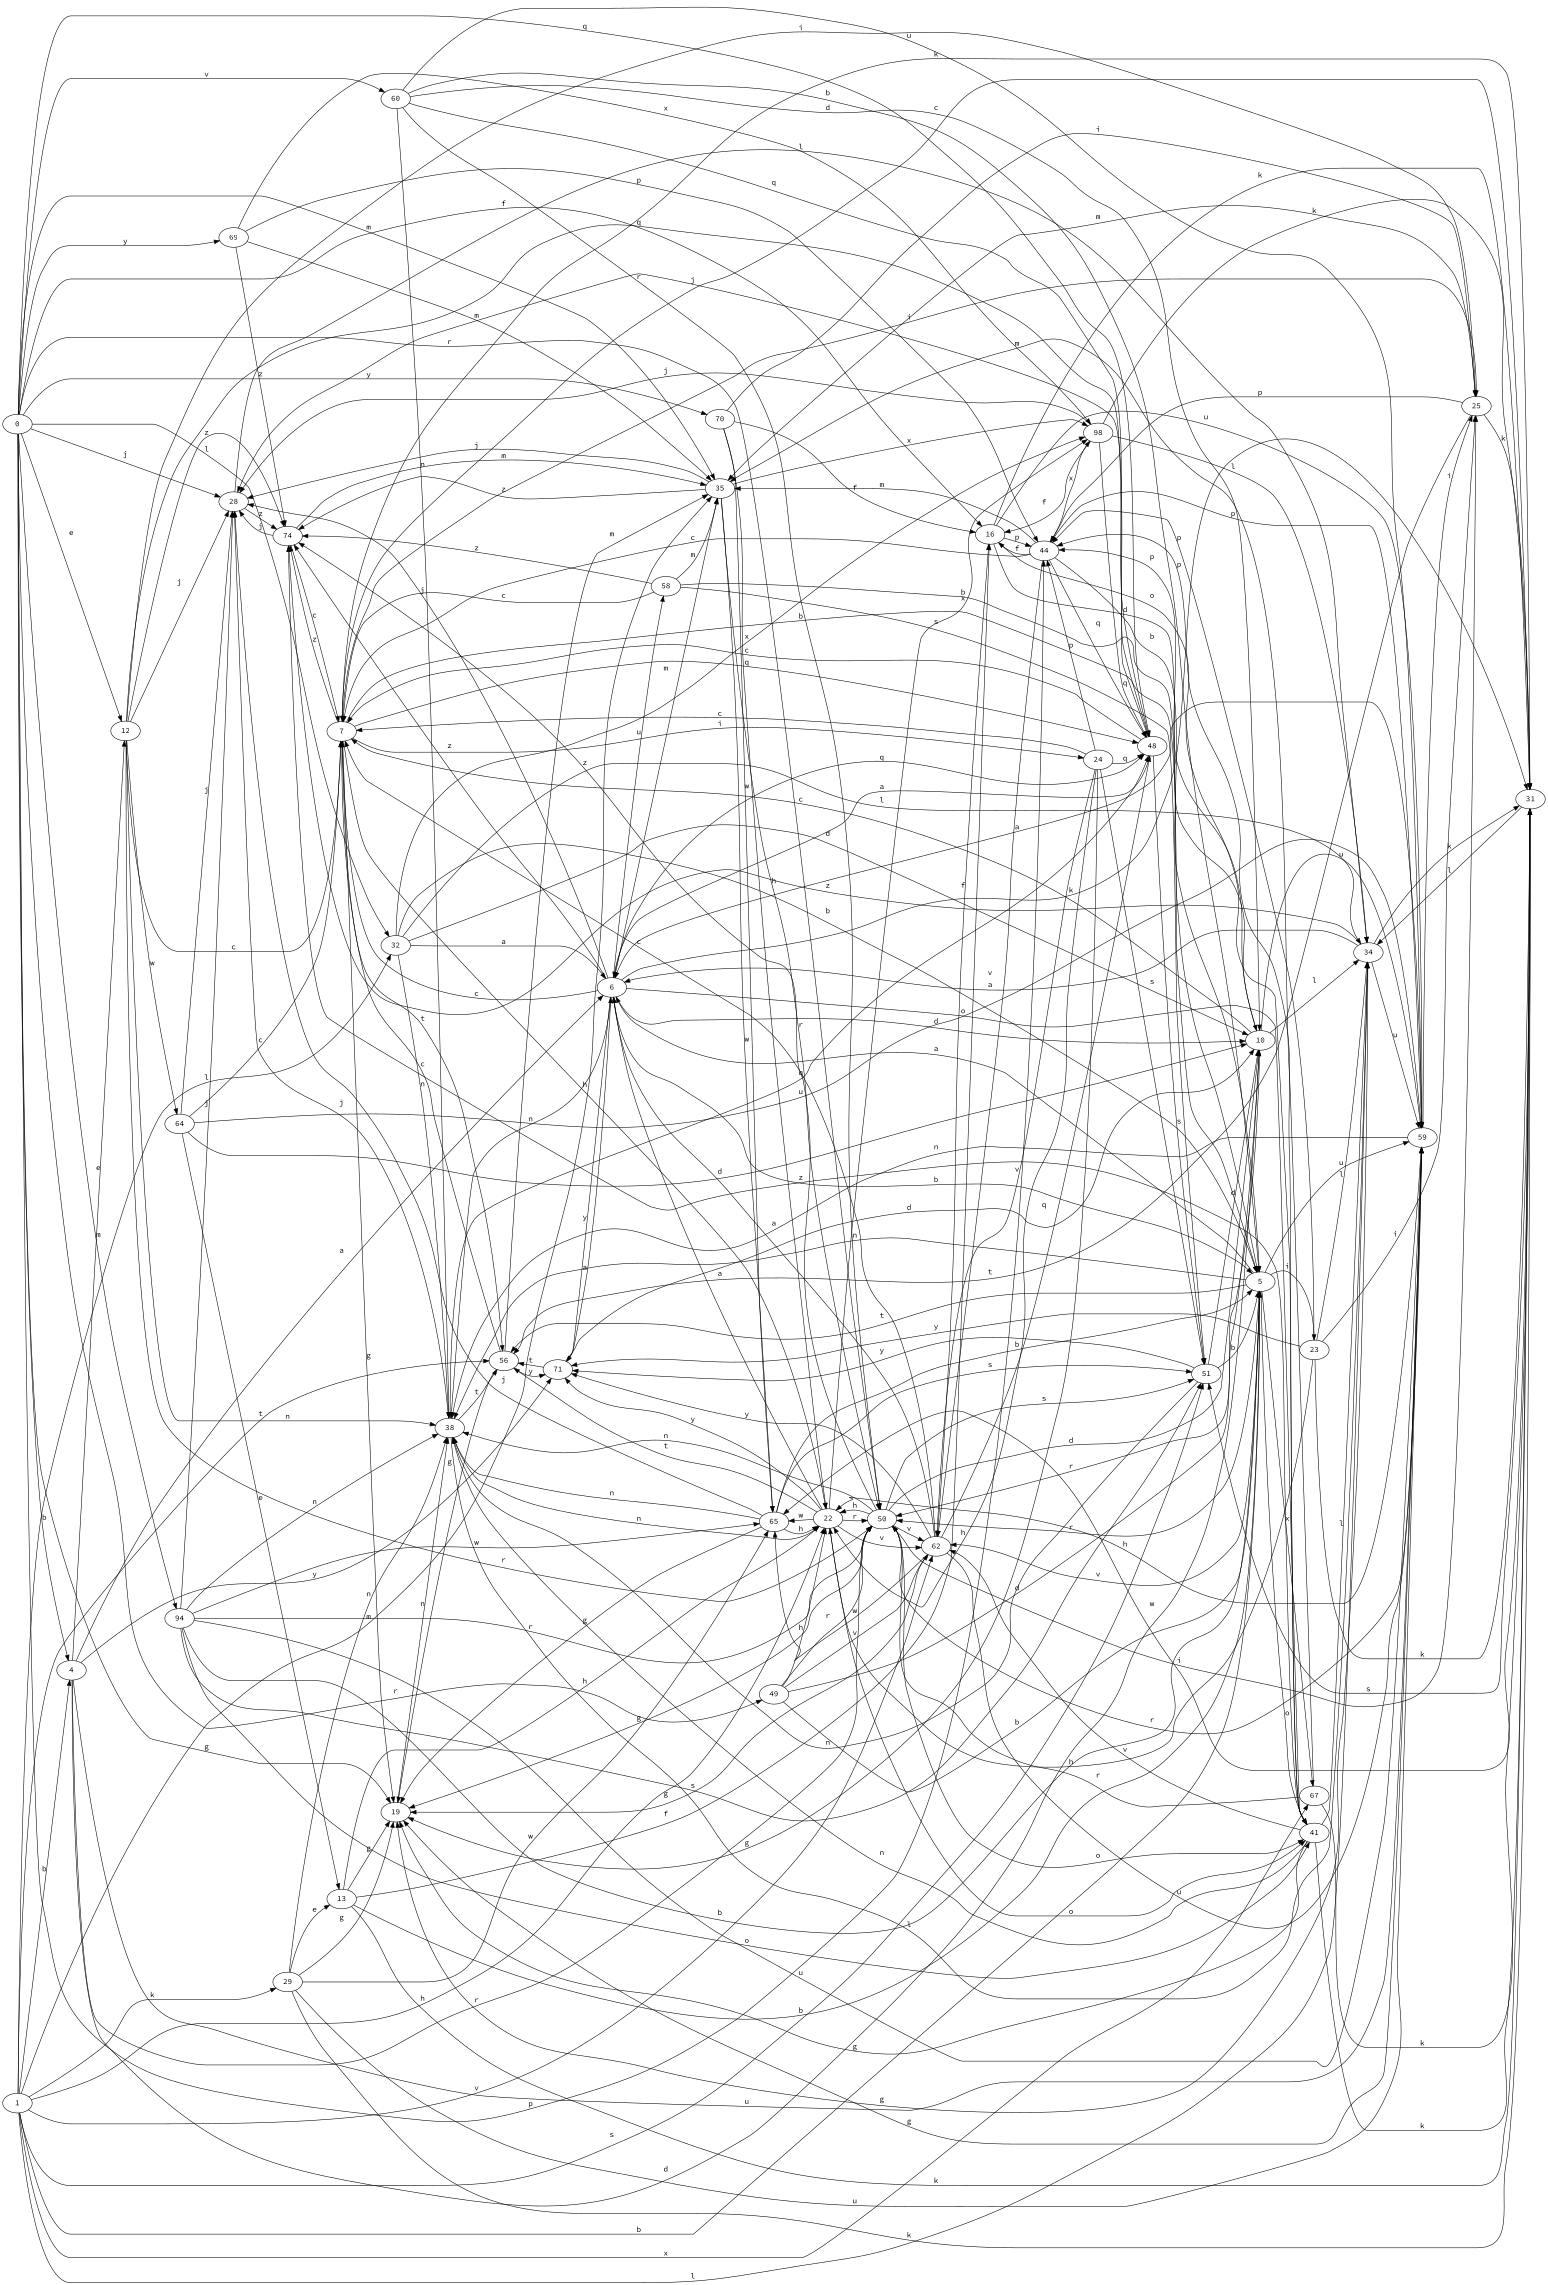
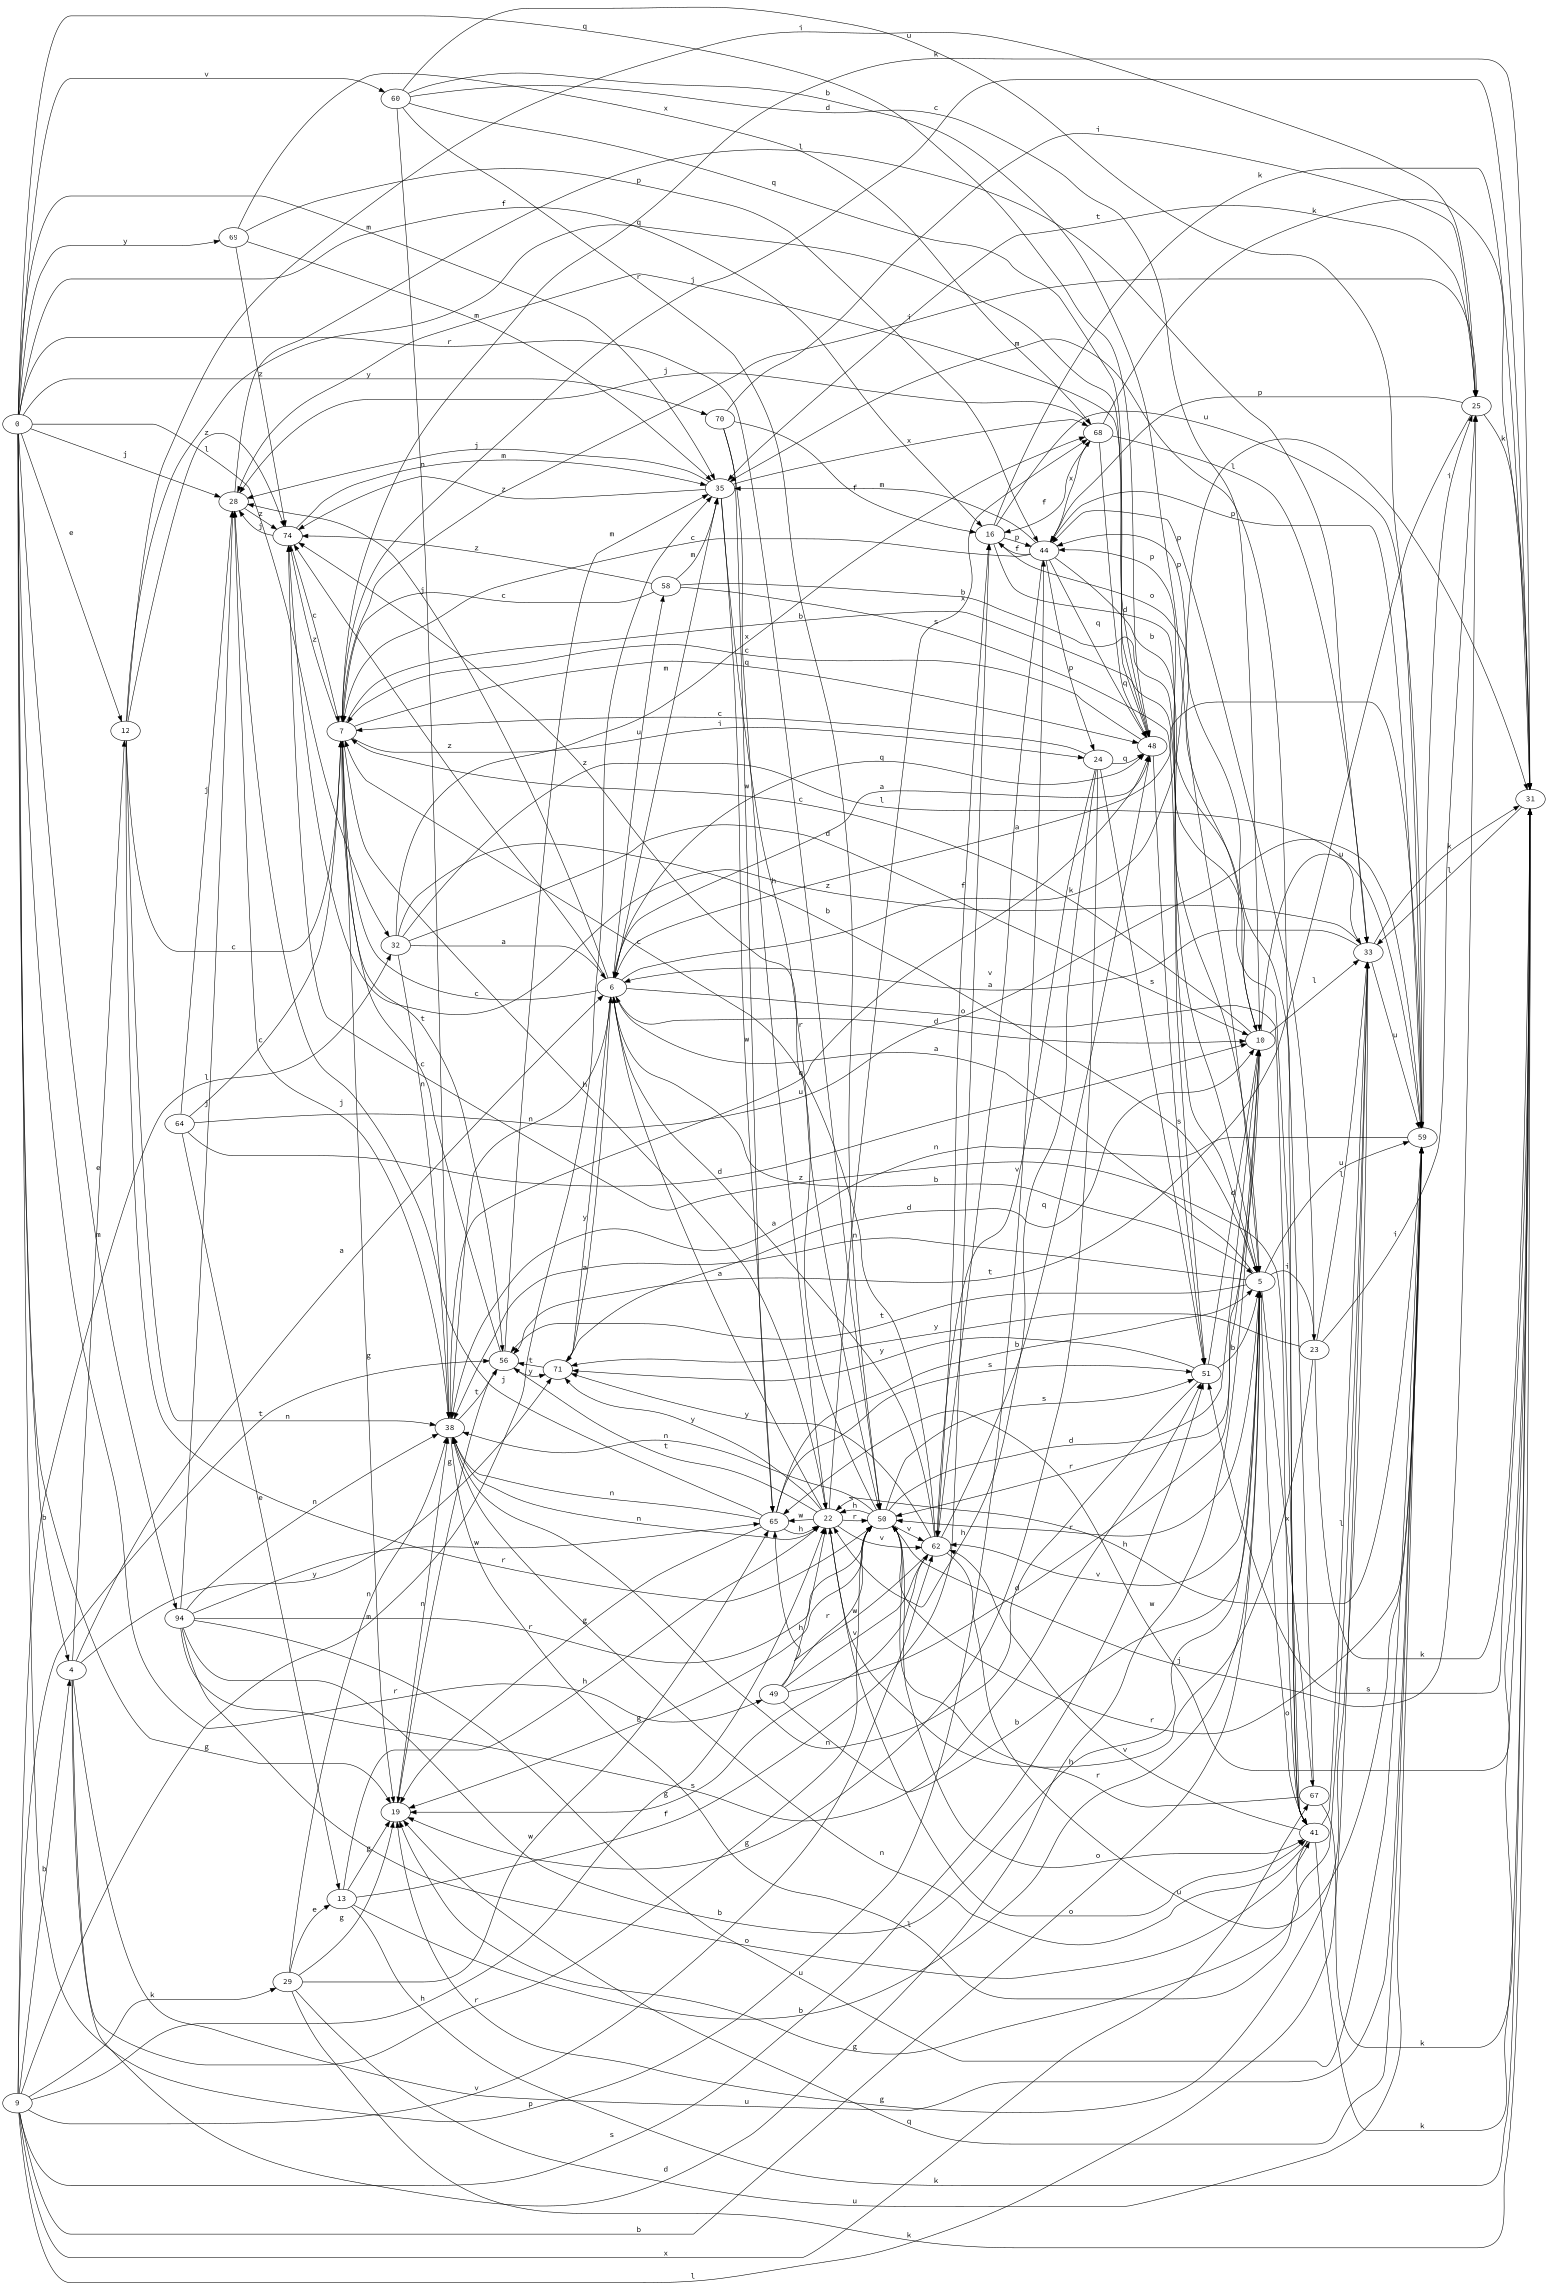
edge "25" -> "35": label "m" -> "t"
node "98": label "98" -> "68"
edge "12" -> "28": removed, label "j"
edge "24" -> "44": reversed
edge "12" -> "64": removed, label "w"
node "34": label "34" -> "33"
edge "50" -> "25": label "i" -> "j"
node "1": label "1" -> "9"
edge "59" -> "19": label "g" -> "q"
